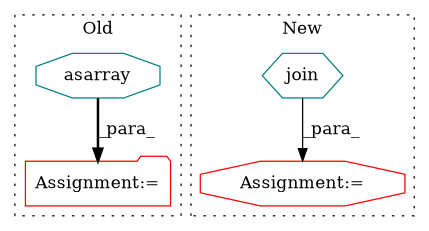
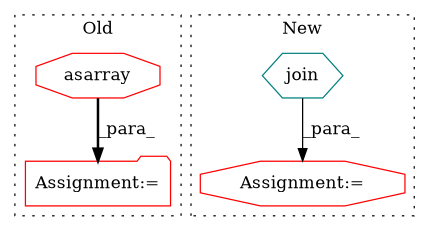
node "asarray": color teal -> red
